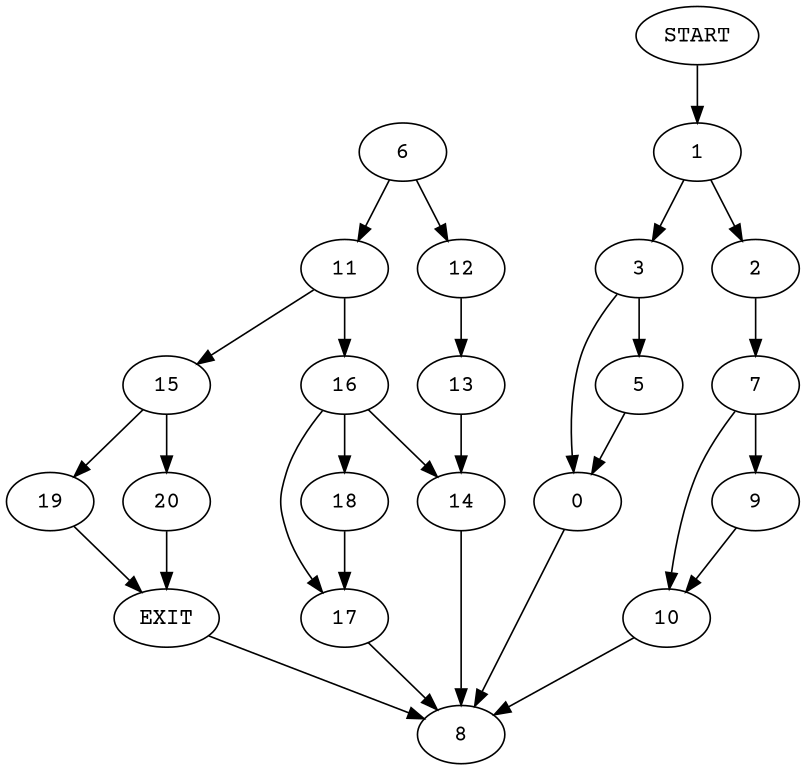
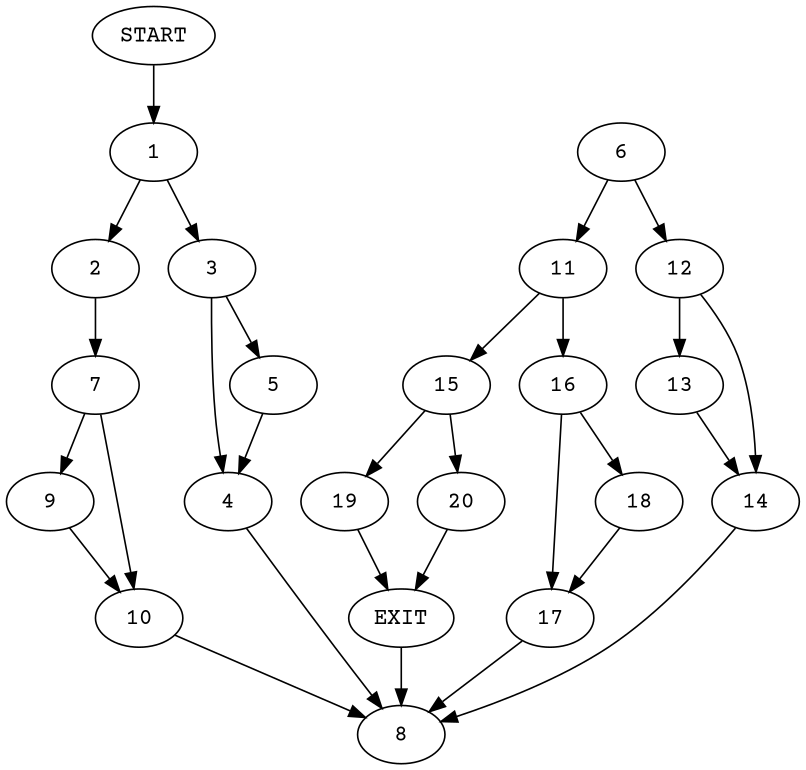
edge "16" -> "14": now "12" -> "14"
node "0": label "0" -> "4"
